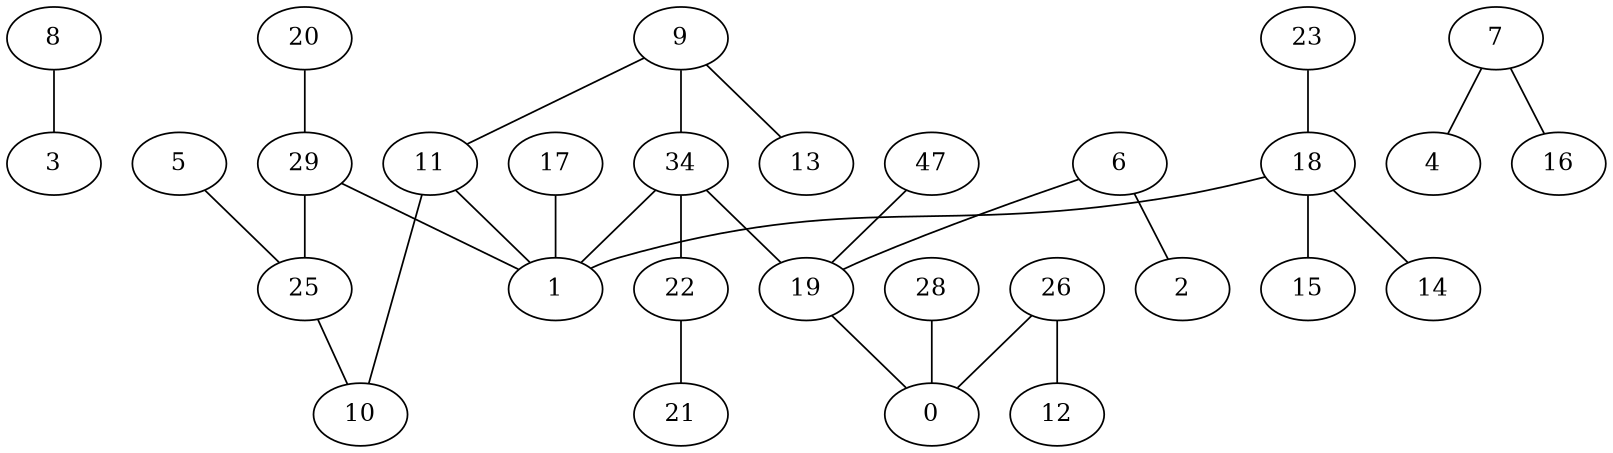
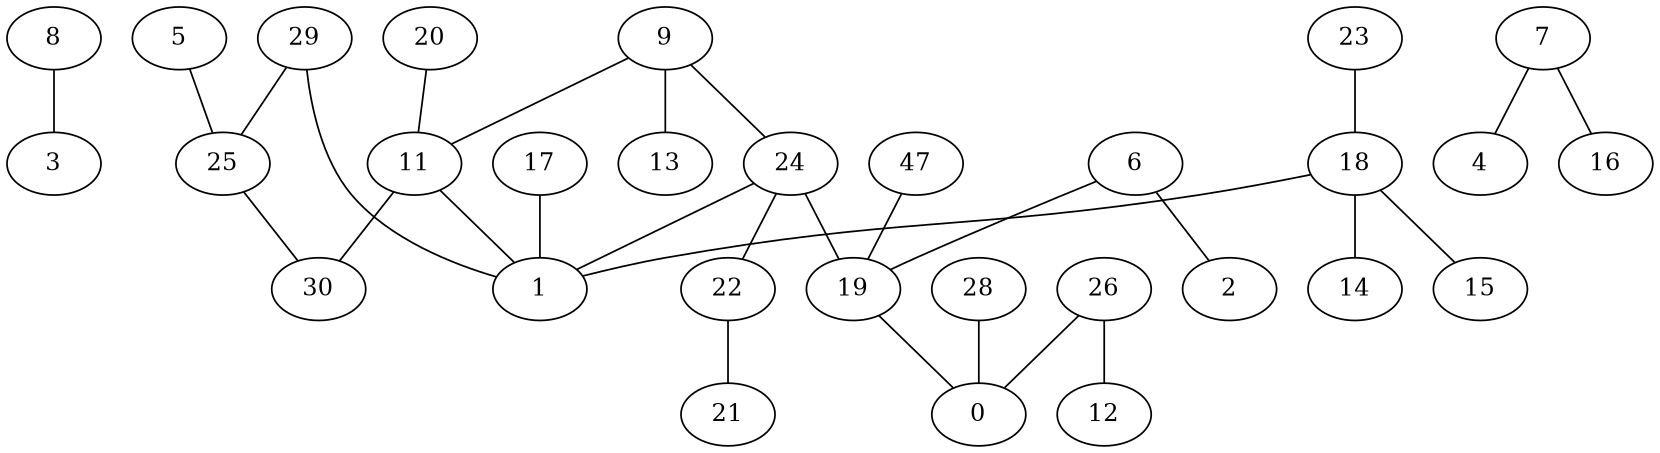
edge "20" -- "29": now "20" -- "11"
node "34": label "34" -> "24"
node "10": label "10" -> "30"
